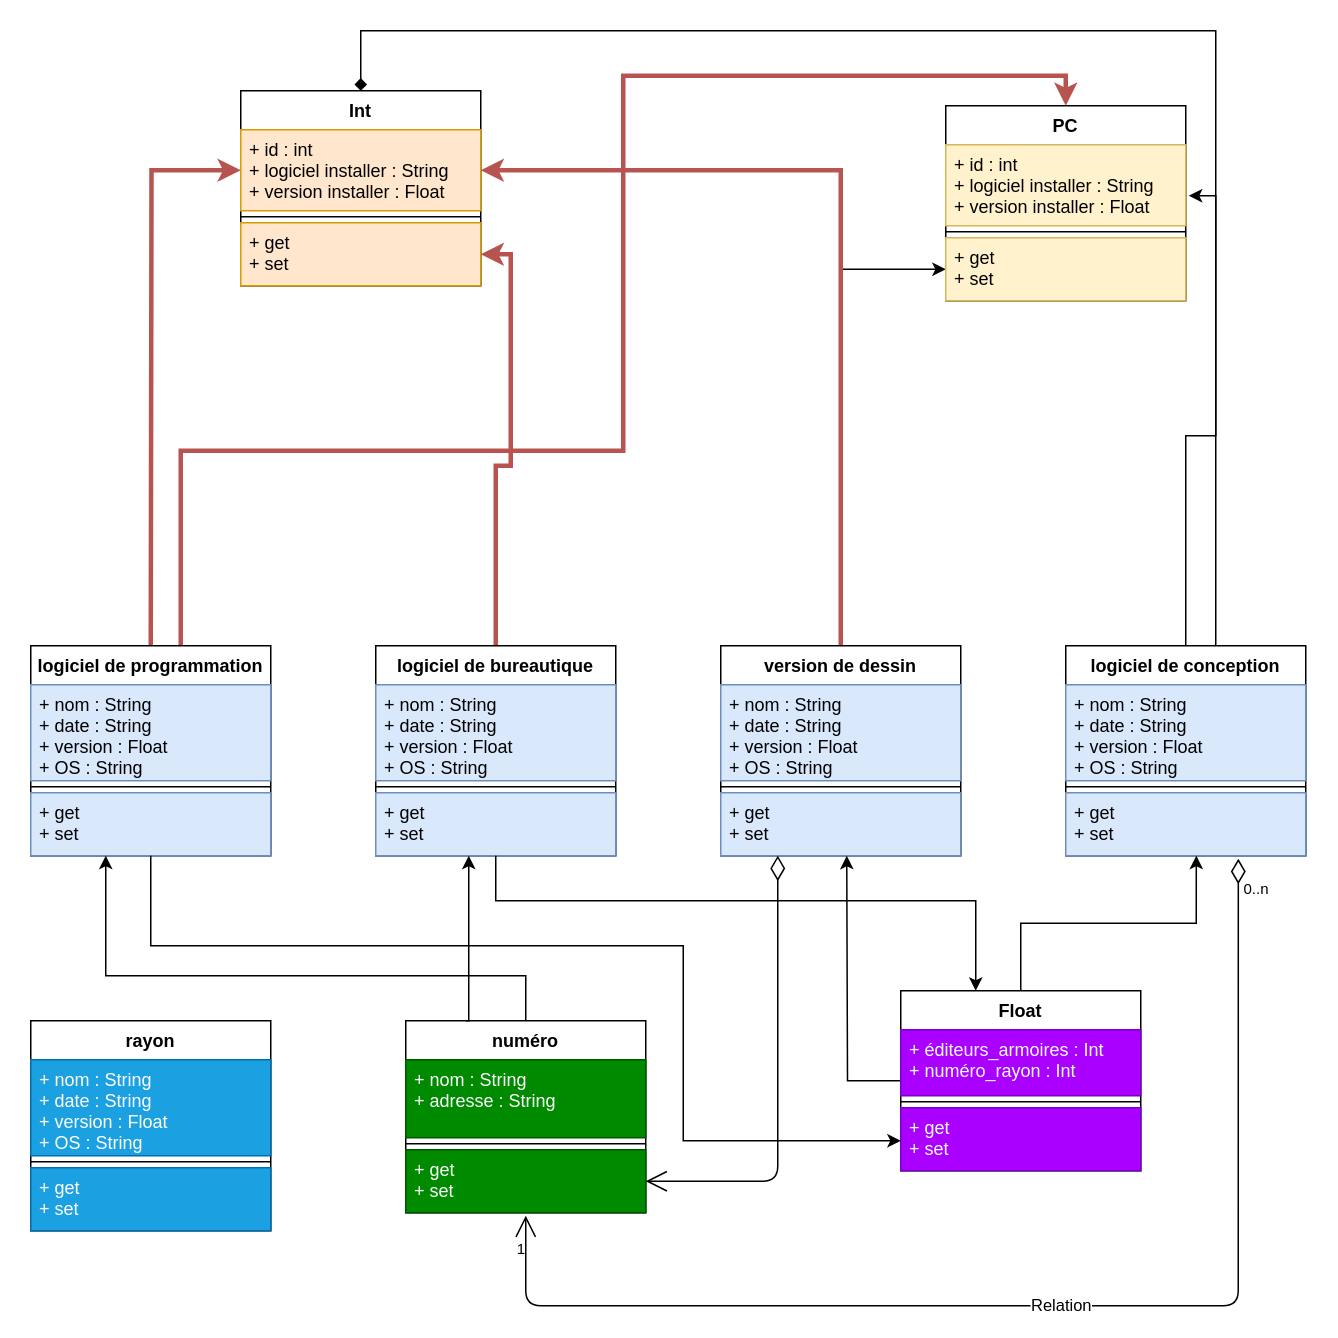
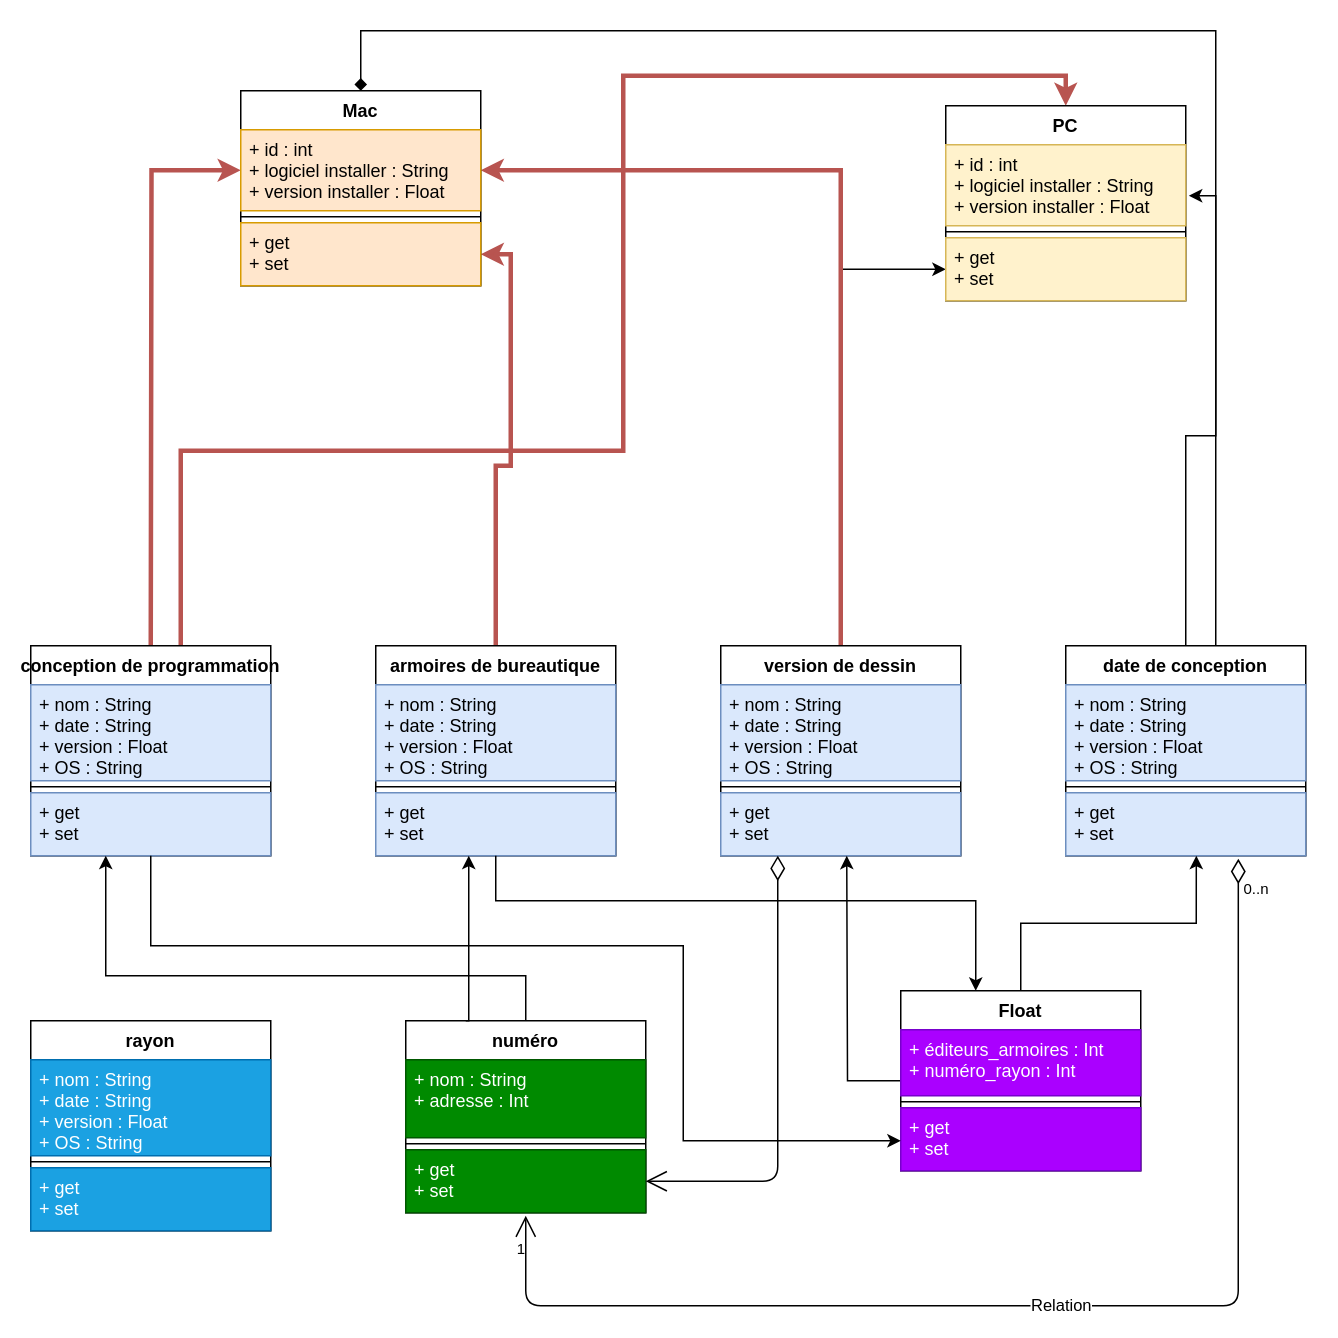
node "Int": label "Int" -> "Mac"
node "logiciel de programmation": label "logiciel de programmation" -> "conception de programmation"
node "logiciel de bureautique": label "logiciel de bureautique" -> "armoires de bureautique"
node "logiciel de conception": label "logiciel de conception" -> "date de conception"
node "+ nom : String + adresse : String": label "+ nom : String + adresse : String" -> "+ nom : String + adresse : Int"
